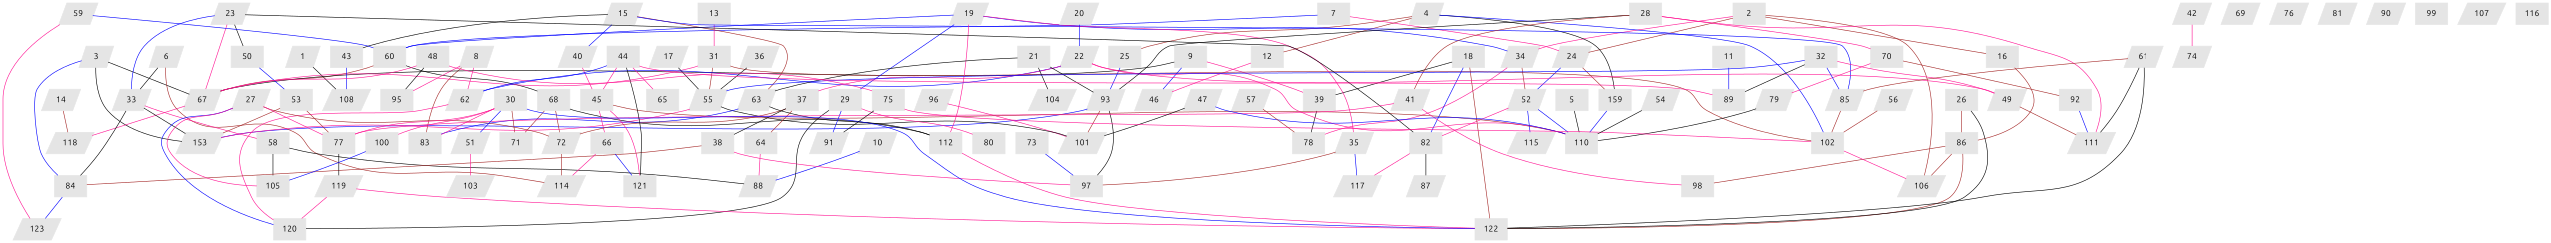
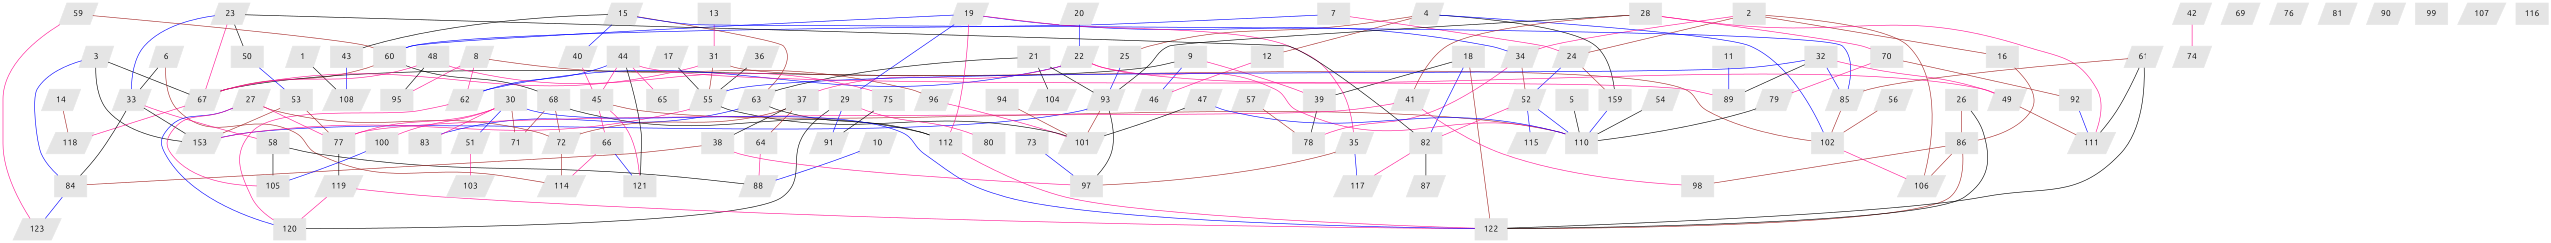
edge "59" -- "60": color blue -> brown
edge "8" -- "83": now "8" -- "96"
node "94": added
edge "75" -- "102": removed
